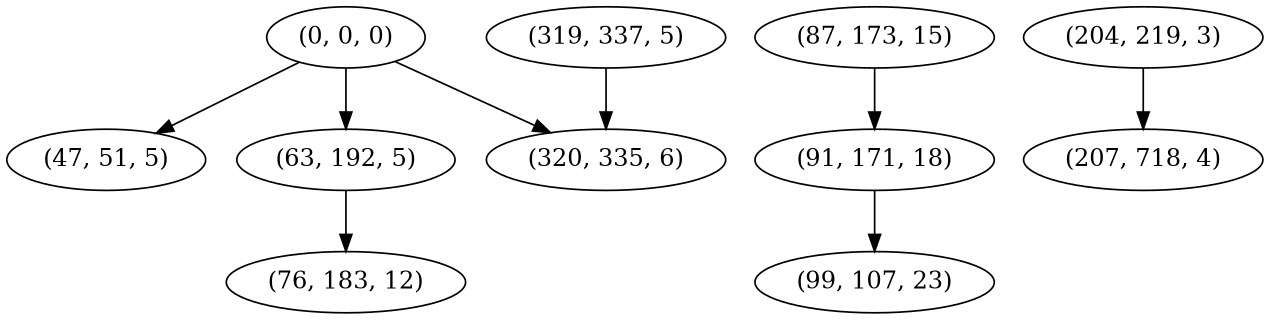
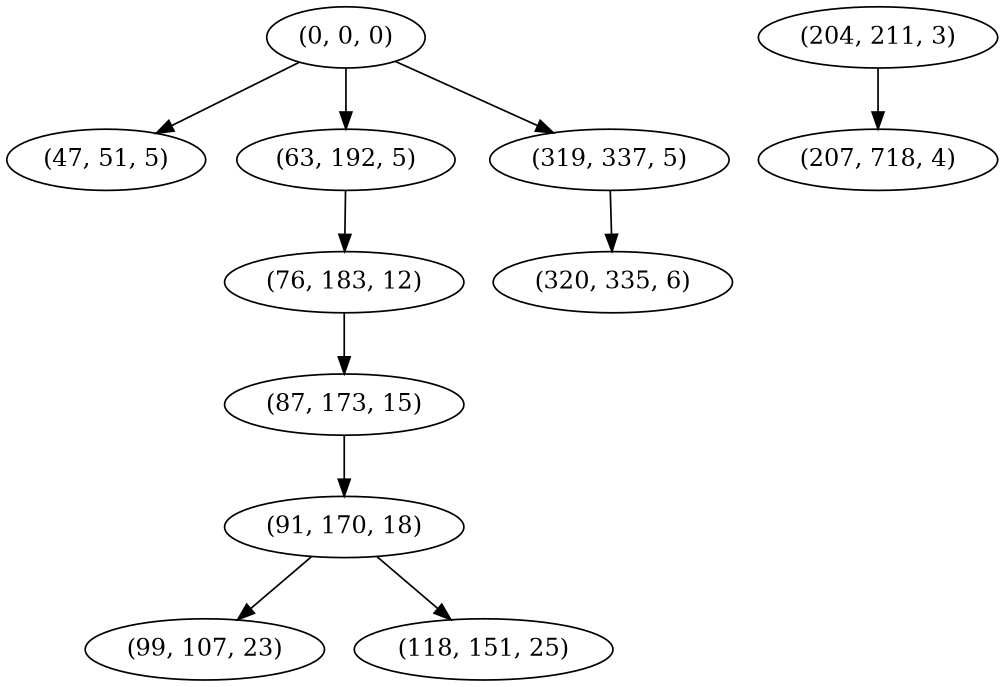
node "(204, 219, 3)": label "(204, 219, 3)" -> "(204, 211, 3)"
edge "(0, 0, 0)" -> "(320, 335, 6)": now "(0, 0, 0)" -> "(319, 337, 5)"
node "(91, 171, 18)": label "(91, 171, 18)" -> "(91, 170, 18)"
edge "(76, 183, 12)" -> "(87, 173, 15)": added
node "(118, 151, 25)": added
